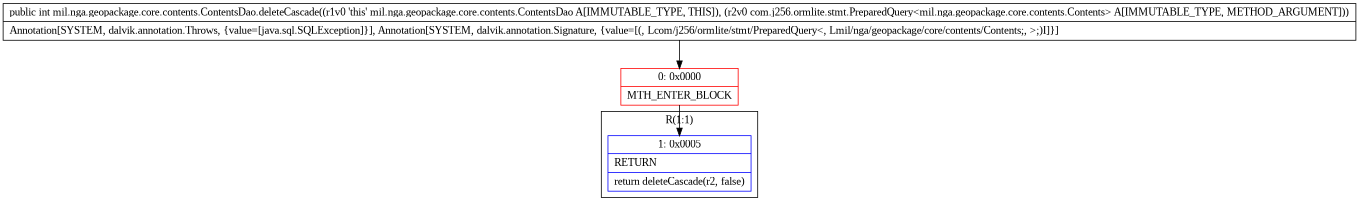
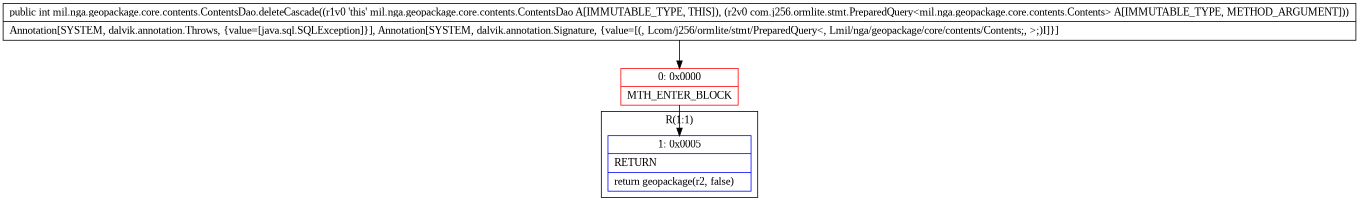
node "1: 0x0005": text "return deleteCascade(r2, false)" -> "return geopackage(r2, false)"
